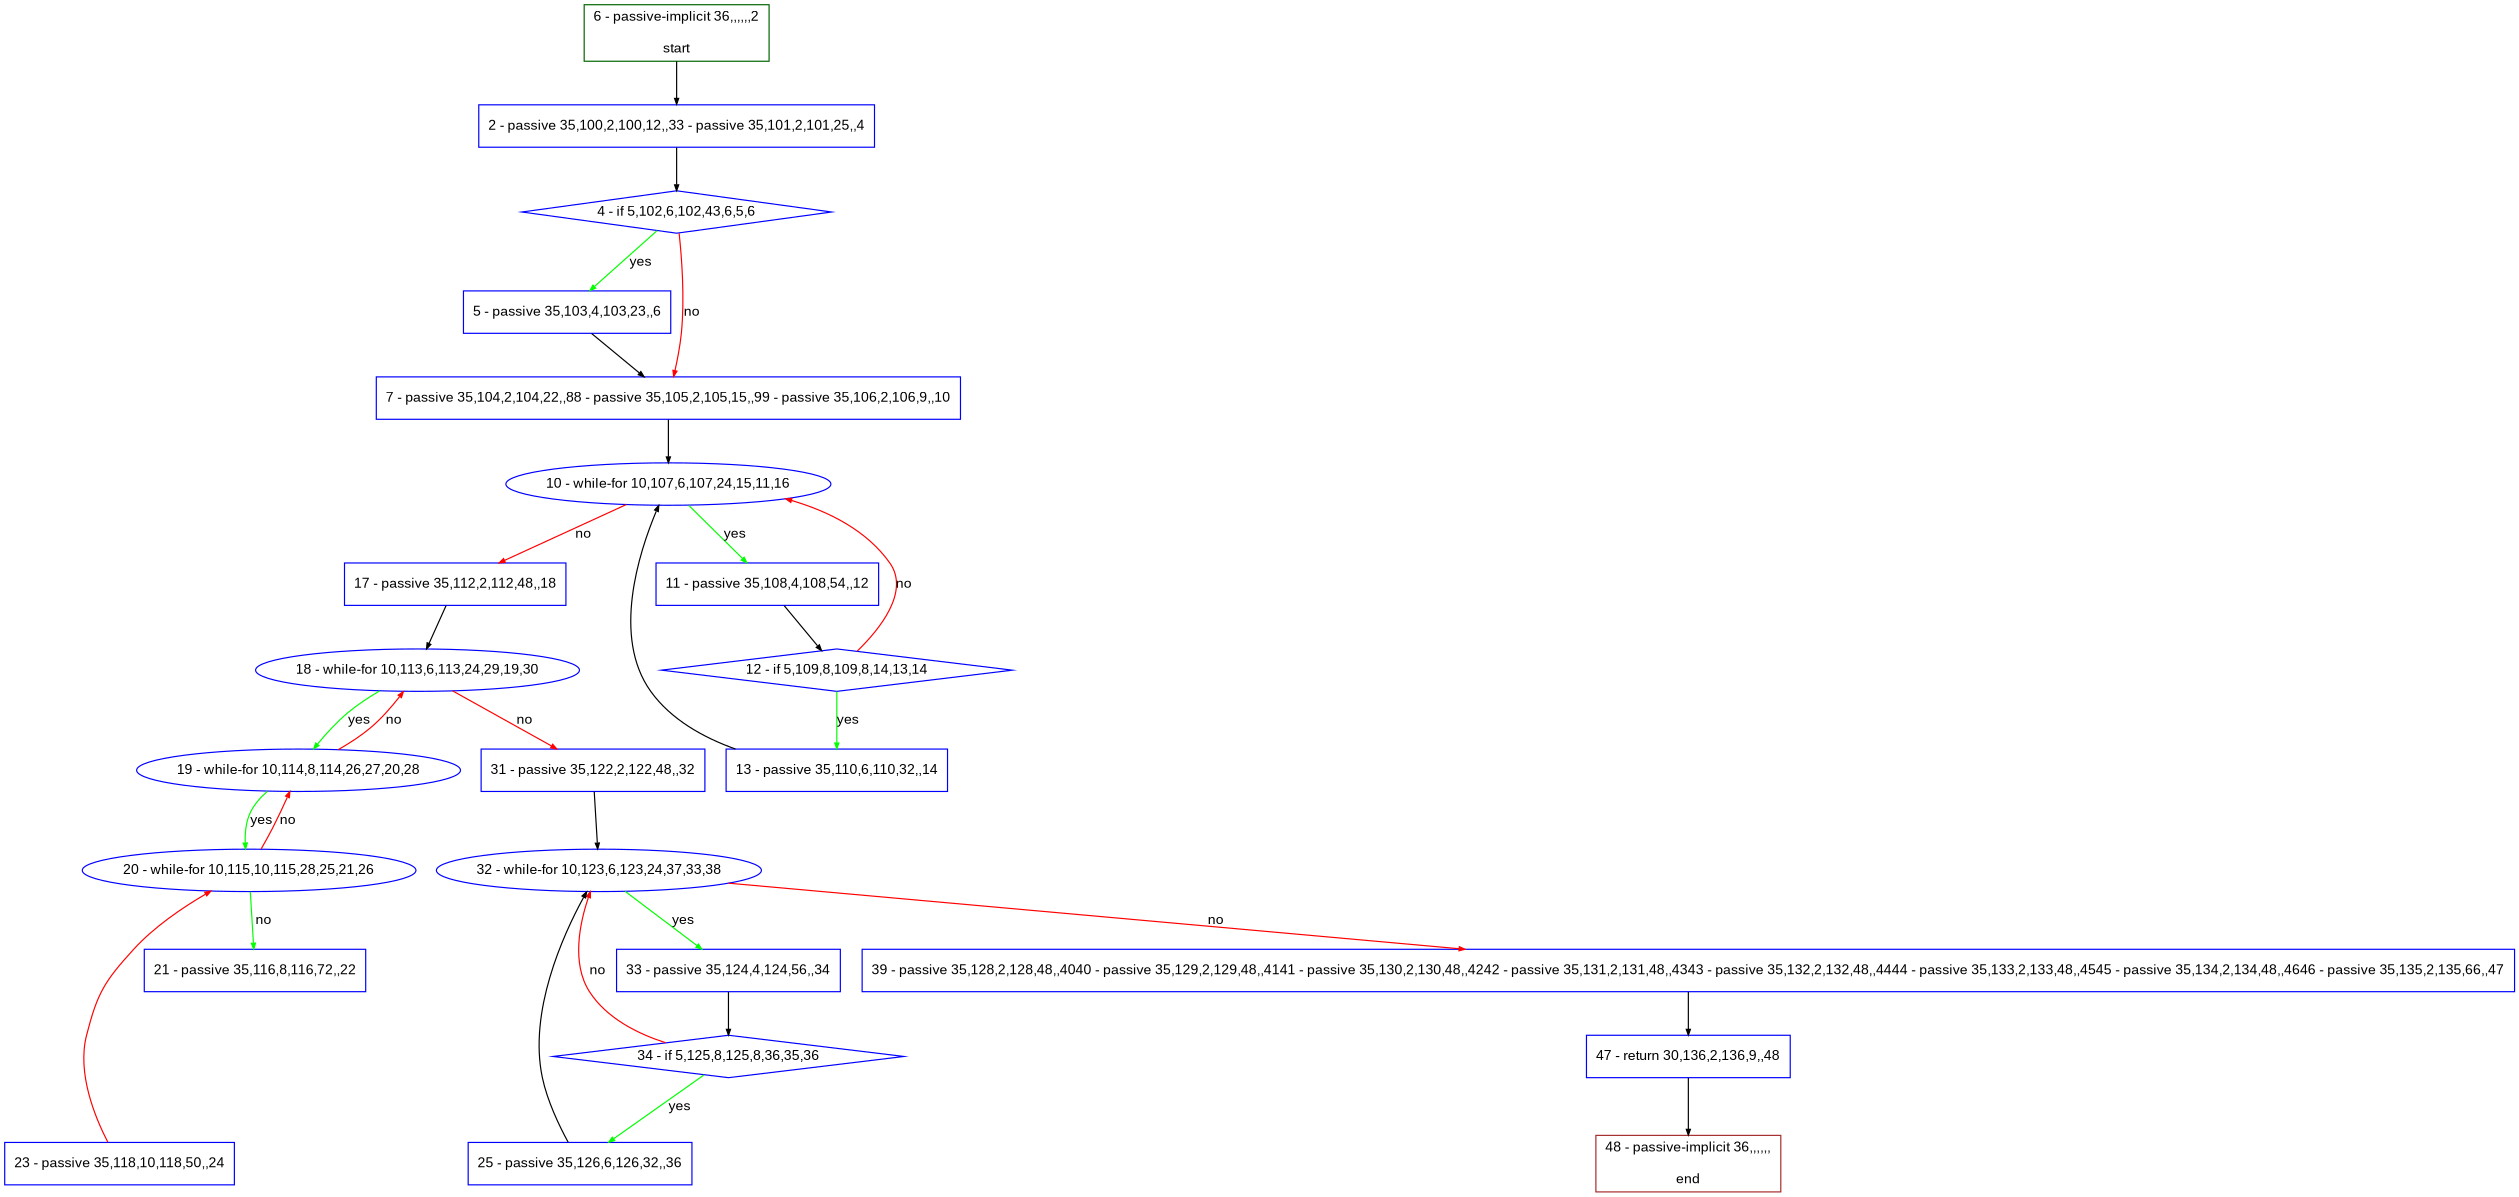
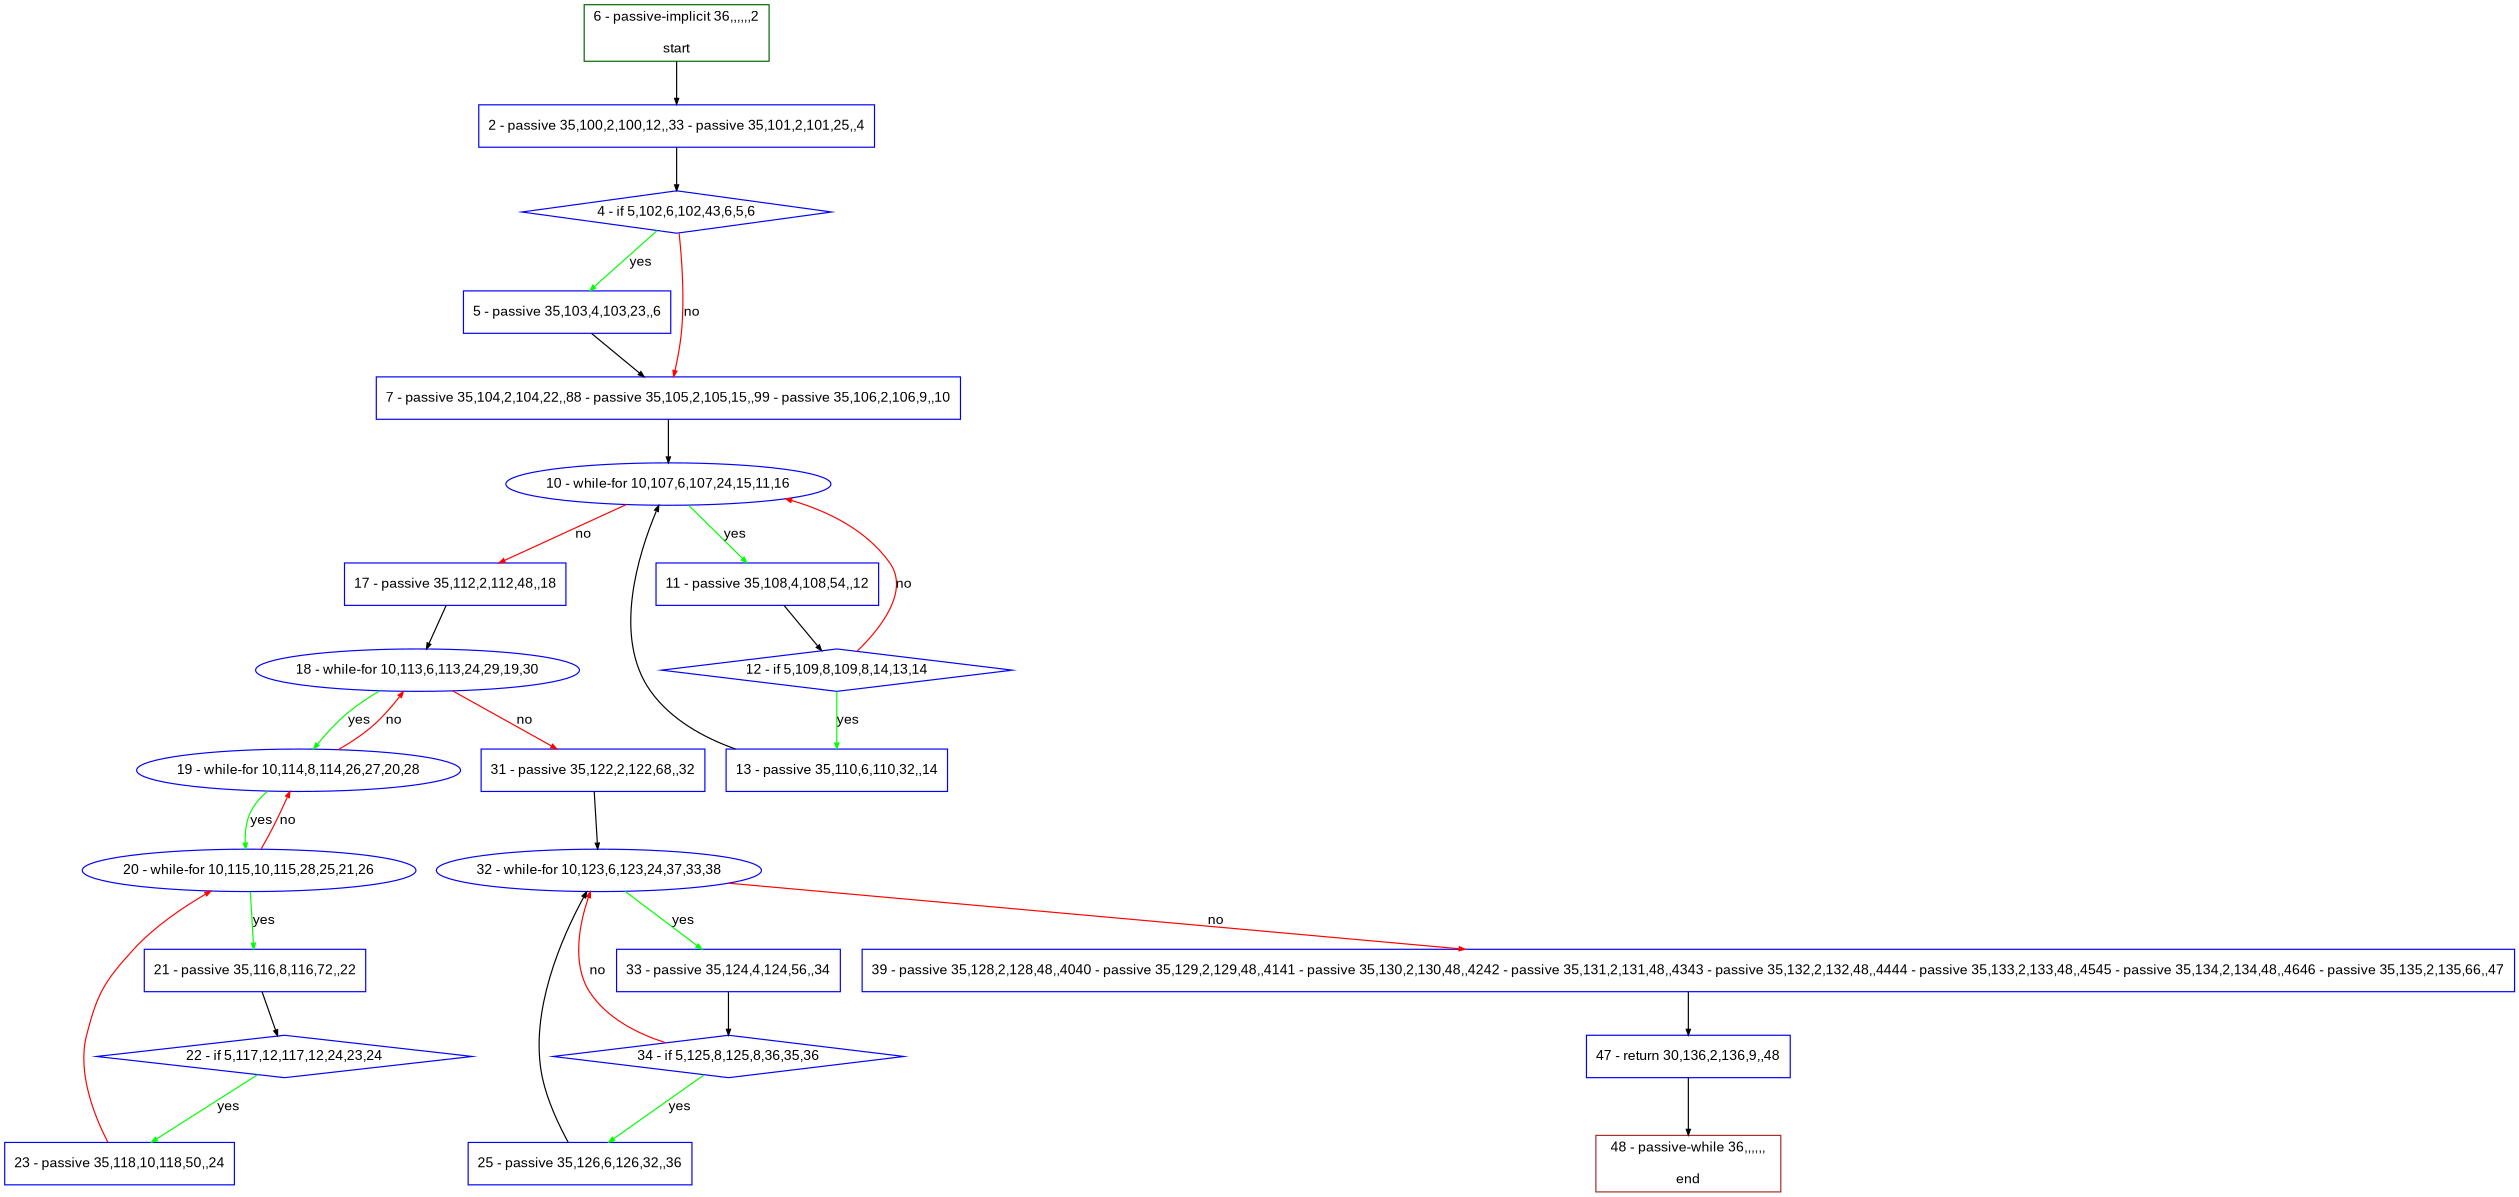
node "31 - passive 35,122,2,122,48,,32": label "31 - passive 35,122,2,122,48,,32" -> "31 - passive 35,122,2,122,68,,32"
edge "20 - while-for 10,115,10,115,28,25,21,26" -> "21 - passive 35,116,8,116,72,,22": label "no" -> "yes"
node "22 - if 5,117,12,117,12,24,23,24": added
node "48 - passive-implicit 36,,,,,, end": label "48 - passive-implicit 36,,,,,, end" -> "48 - passive-while 36,,,,,, end"
